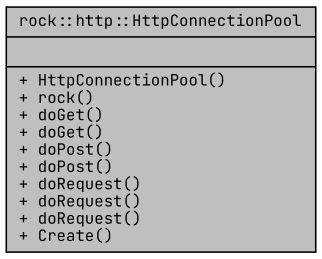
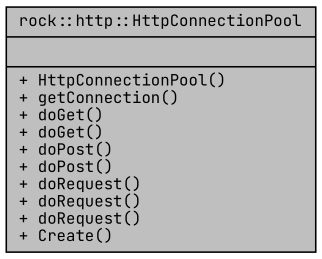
node "rock::http::HttpConnectionPool": text "+ rock()" -> "+ getConnection()"
